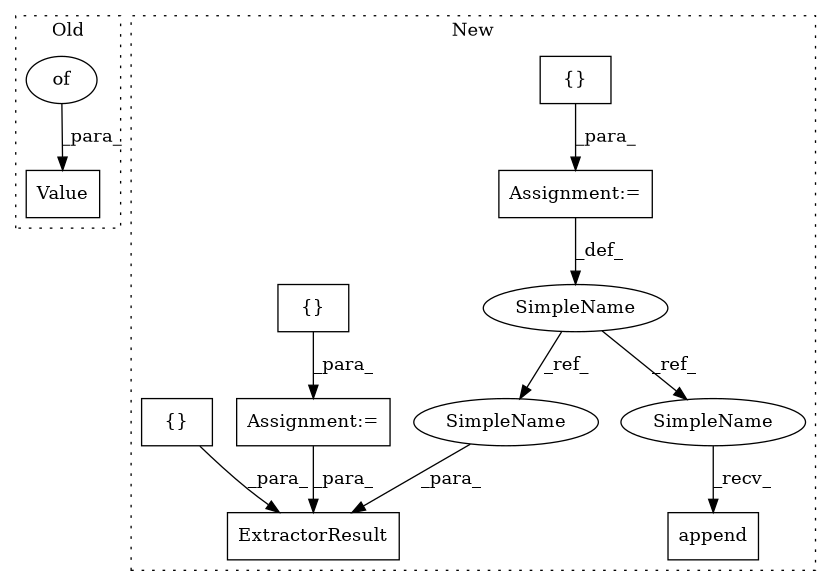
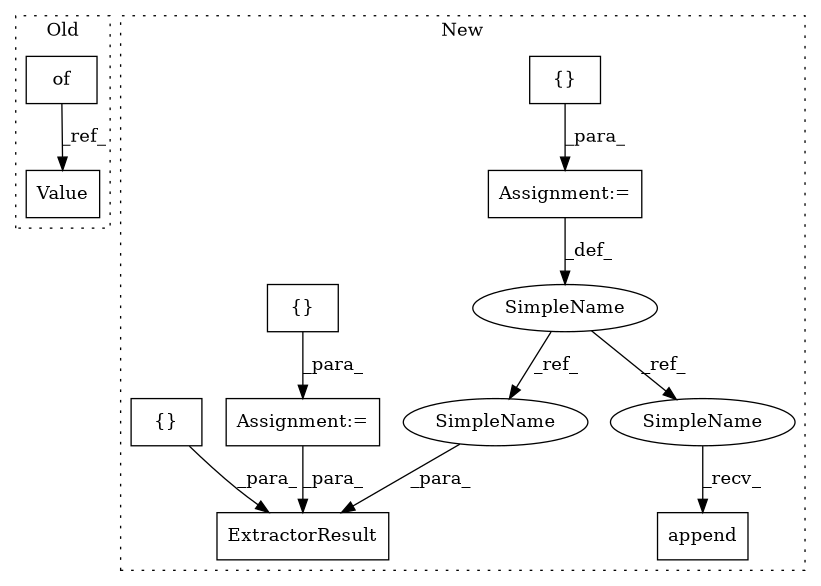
node "of": shape ellipse -> box
edge "of" -> "Value": label "_para_" -> "_ref_"
